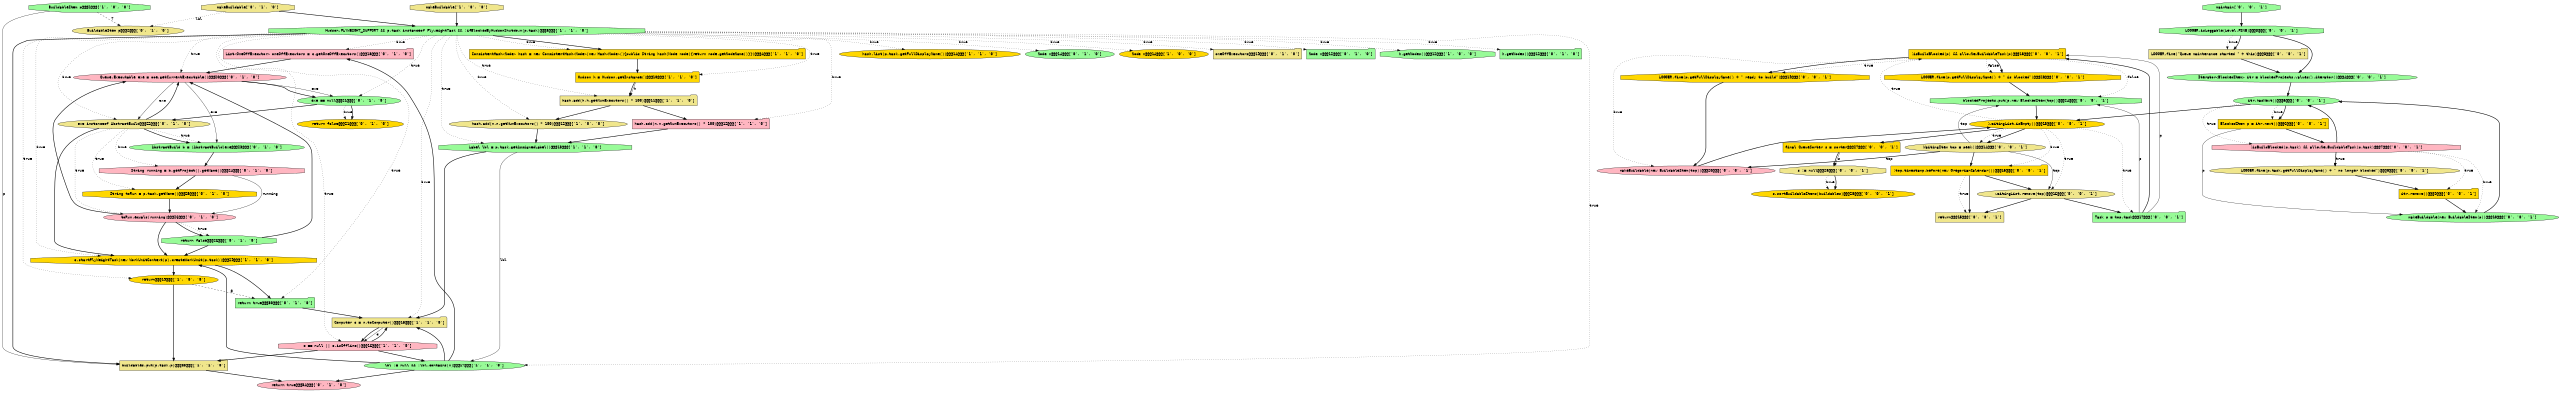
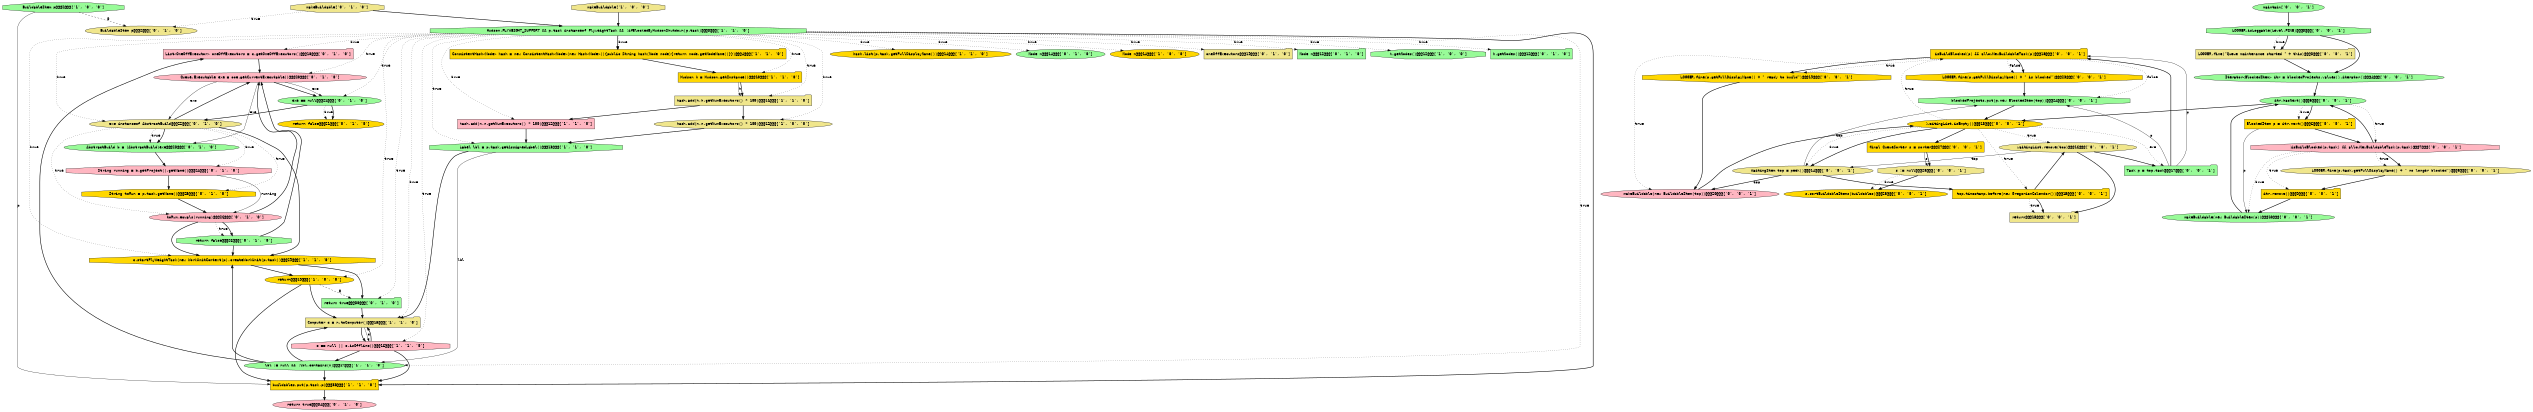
node "maintain['0', '0', '1']": shape octagon -> ellipse
edge "BuildableItem p@@@2@@@['1', '0', '0']" -> "BuildableItem p@@@2@@@['0', '1', '0']": label "7" -> "0"
edge "makeBuildable['0', '1', '0']" -> "BuildableItem p@@@2@@@['0', '1', '0']": label "lbl" -> "true"
edge "WaitingItem top = peek()@@@14@@@['0', '0', '1']" -> "waitingList.remove(top)@@@16@@@['0', '0', '1']": reversed
edge "!waitingList.isEmpty()@@@13@@@['0', '0', '1']" -> "Task p = top.task@@@17@@@['0', '0', '1']": label "true" -> "exe"
edge "return@@@19@@@['1', '0', '0']" -> "Computer c = n.toComputer()@@@15@@@['1', '1', '0']": added
node "buildables.put(p.task,p)@@@33@@@['1', '1', '0']": fillcolor khaki -> gold
edge "lbl != null && !lbl.contains(n)@@@17@@@['1', '1', '0']" -> "return true@@@34@@@['0', '1', '0']": now "lbl != null && !lbl.contains(n)@@@17@@@['1', '1', '0']" -> "buildables.put(p.task,p)@@@33@@@['1', '1', '0']"
